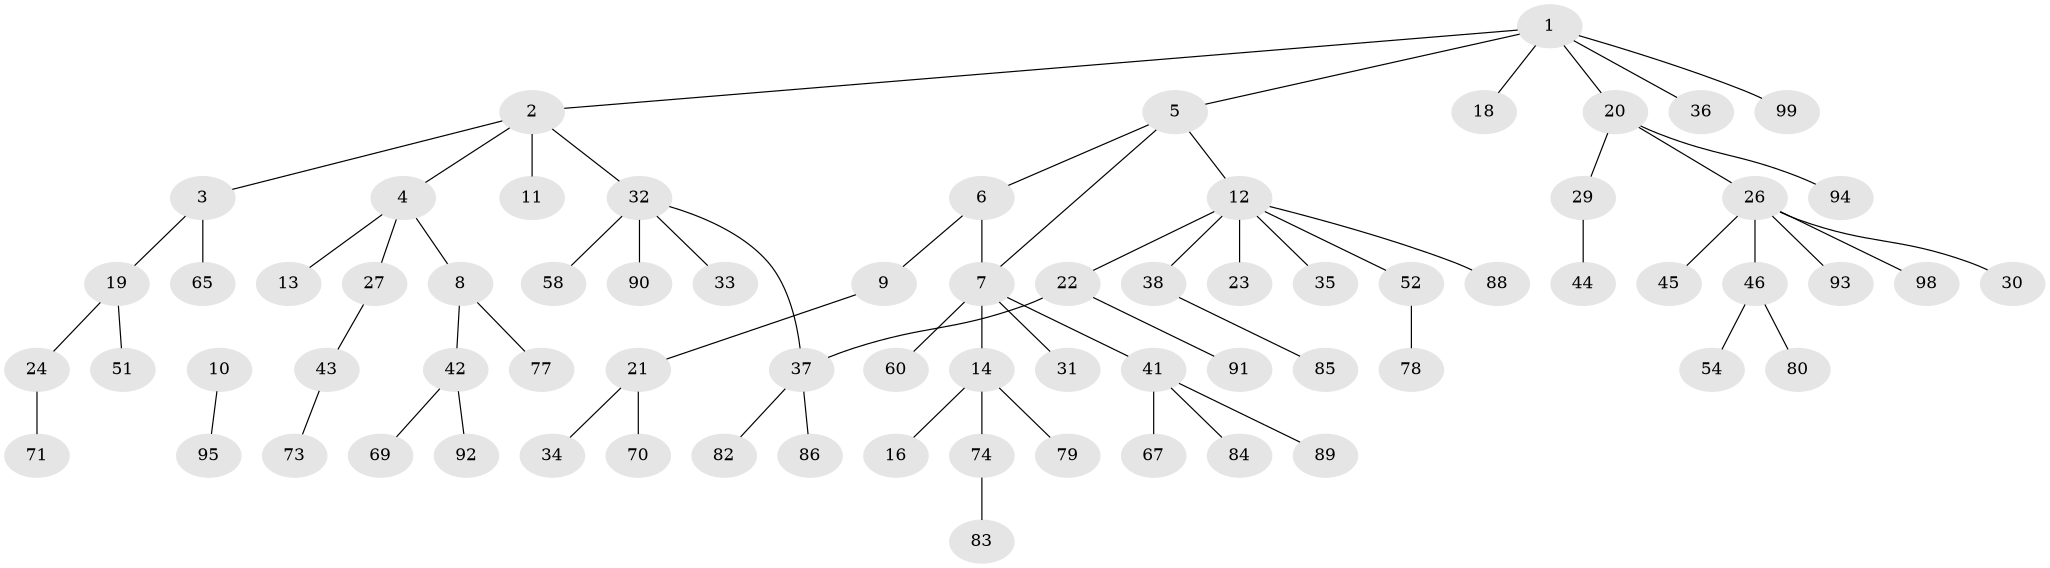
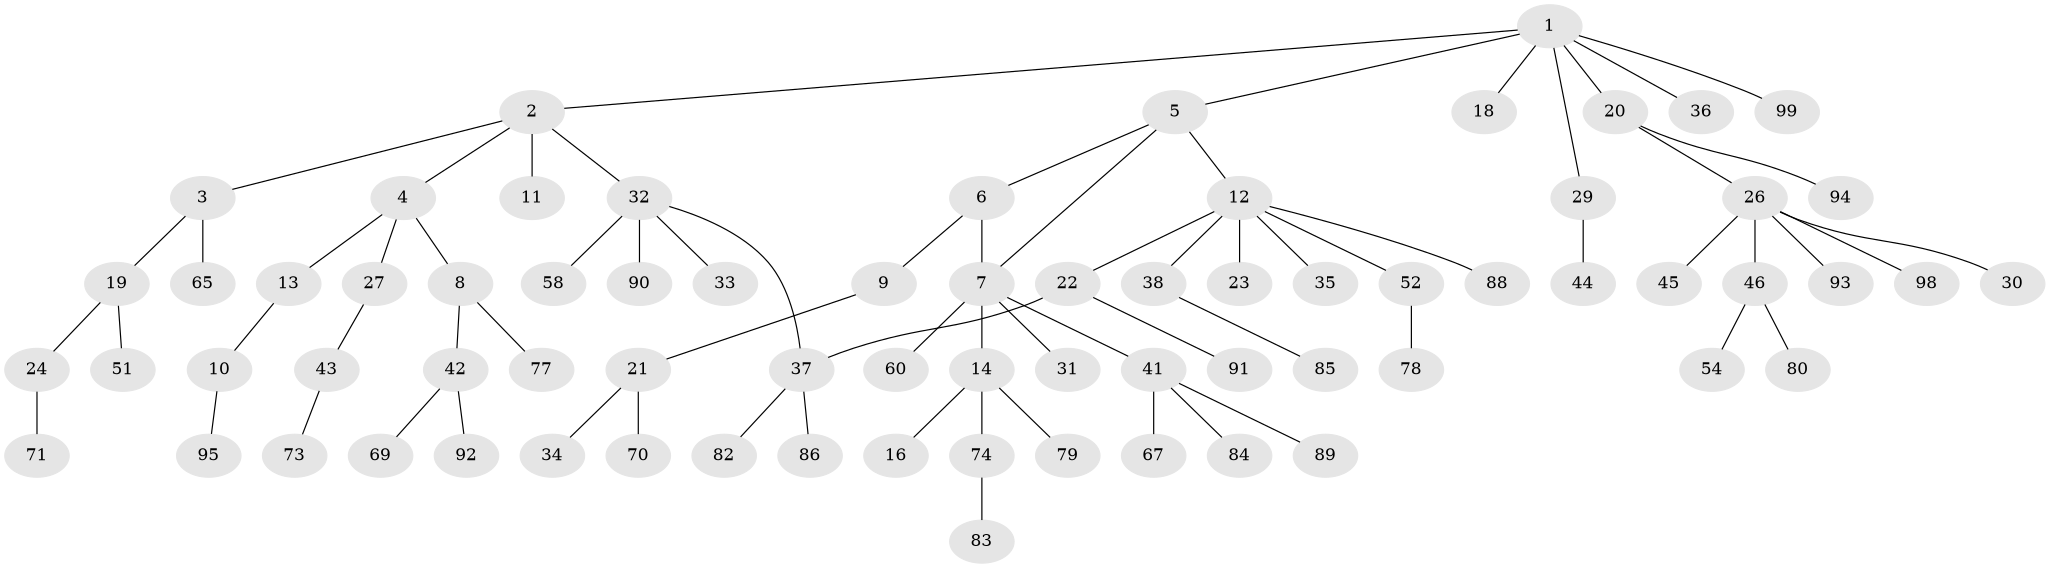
edge "20" -- "29": now "1" -- "29"
edge "13" -- "10": added
